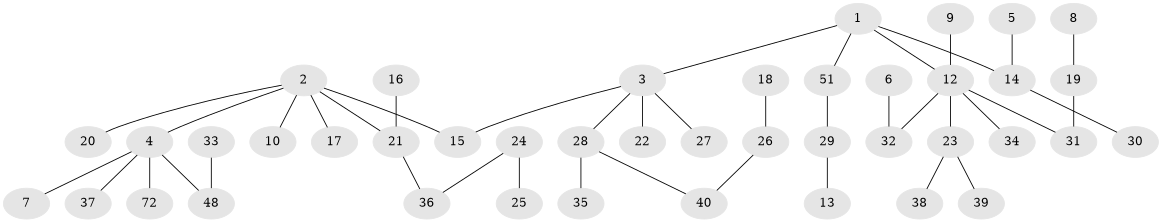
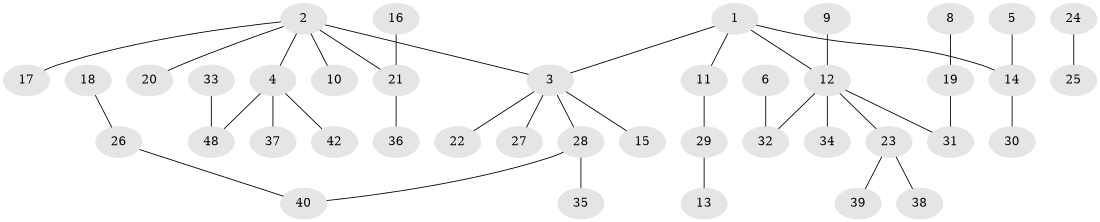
node "51": label "51" -> "11"
edge "2" -- "15": now "2" -- "3"
edge "24" -- "36": removed
node "7": removed
node "72": label "72" -> "42"
